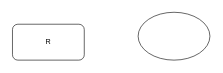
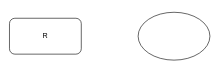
node "R": moved (48, 42) -> (45, 36)
